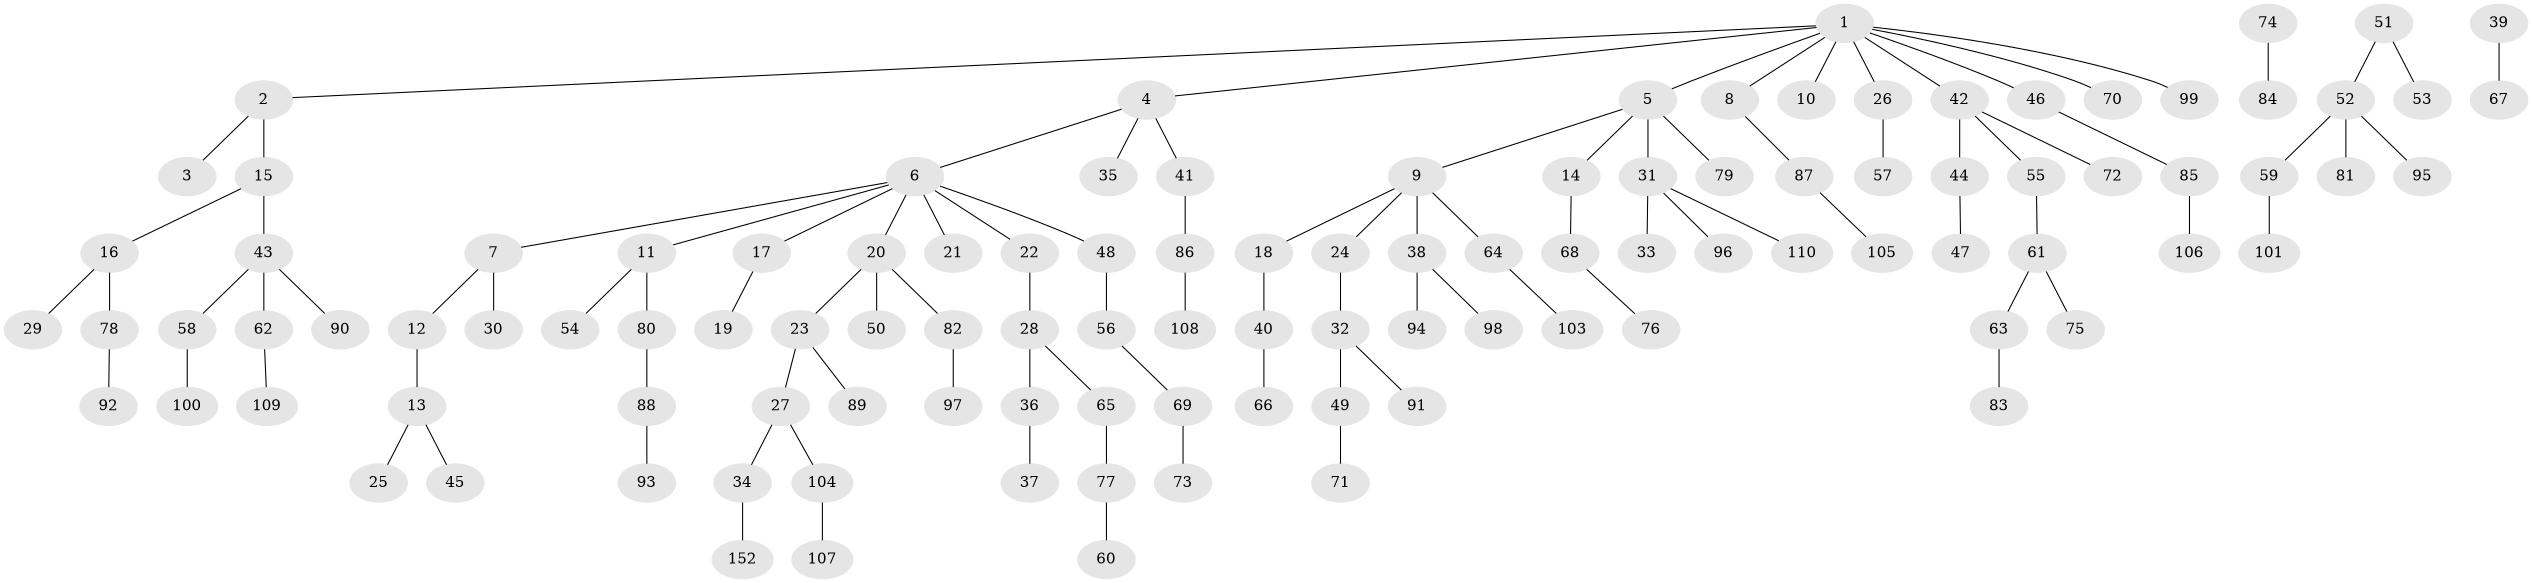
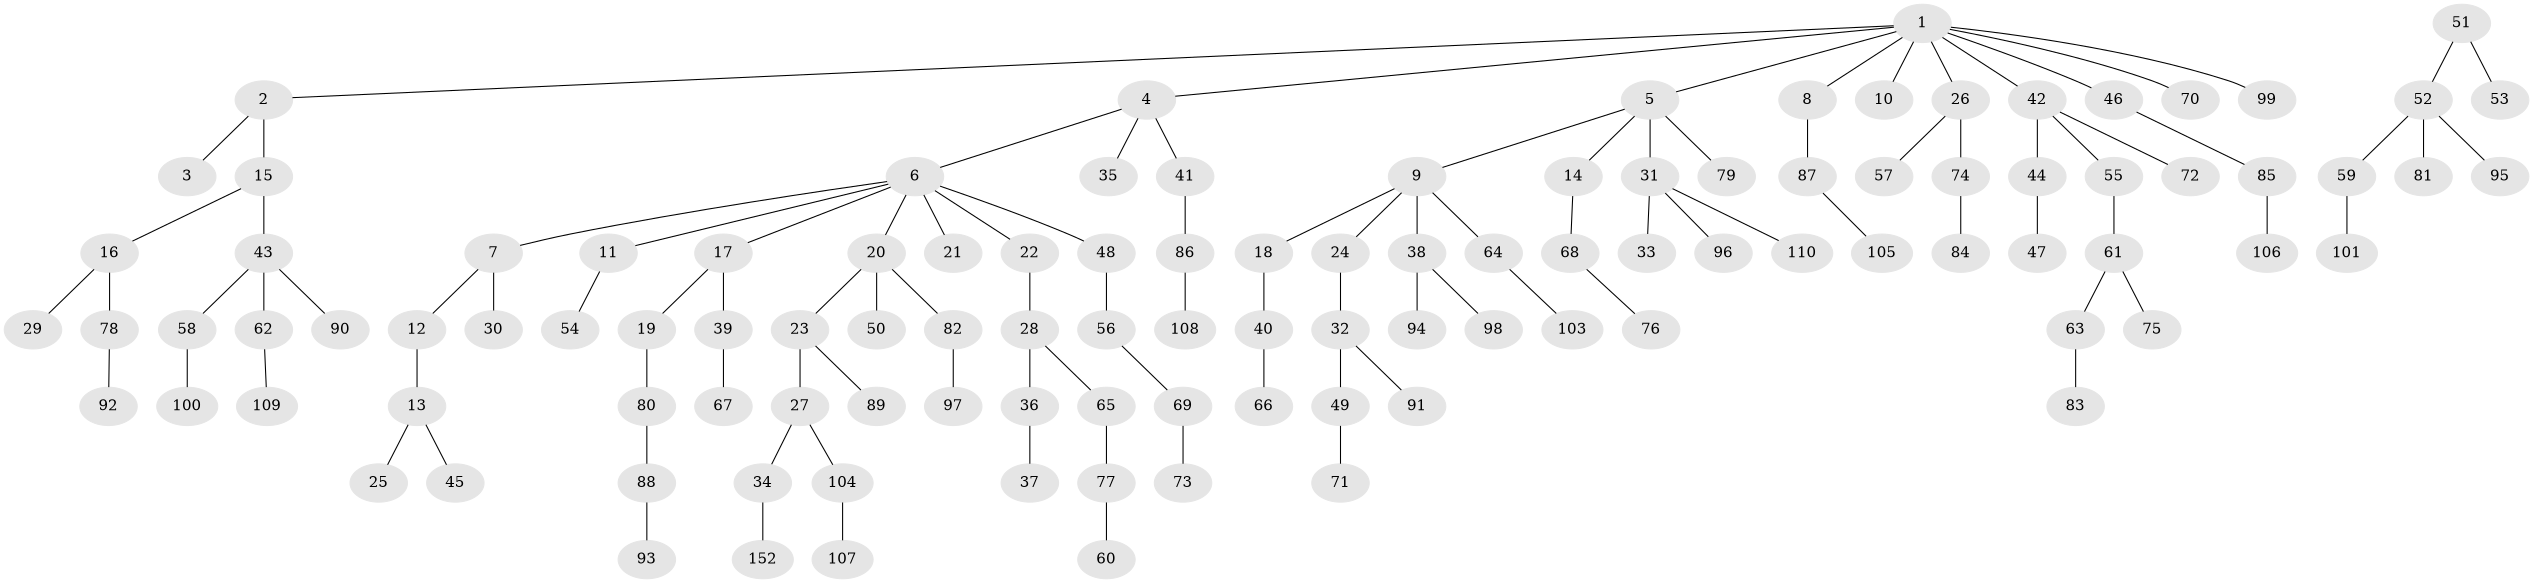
edge "26" -- "74": added
edge "11" -- "80": now "19" -- "80"
edge "17" -- "39": added
